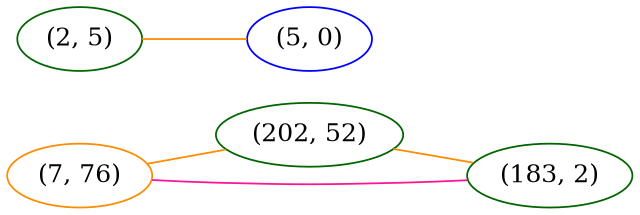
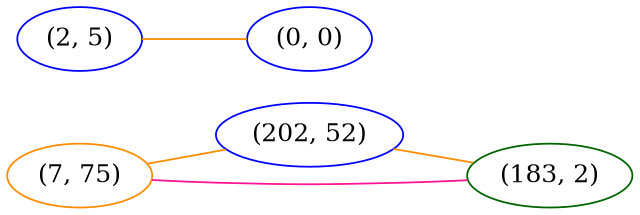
node "(2, 5)": color darkgreen -> blue
node "(5, 0)": label "(5, 0)" -> "(0, 0)"
node "(202, 52)": color darkgreen -> blue
node "(7, 76)": label "(7, 76)" -> "(7, 75)"
